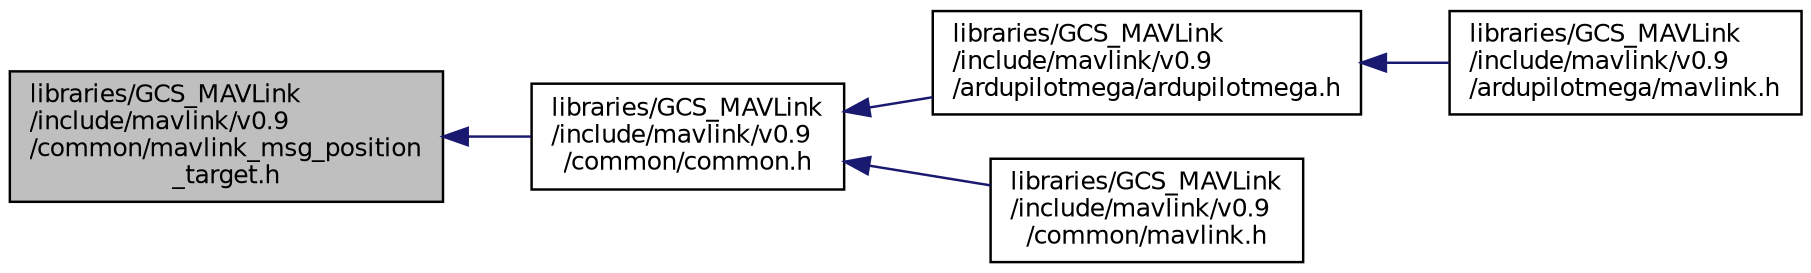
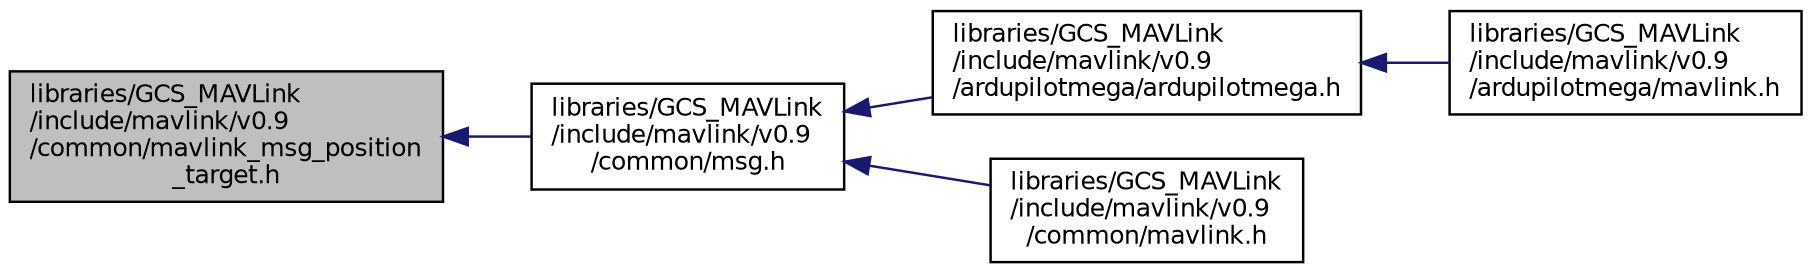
node "libraries/GCS_MAVLink /include/mavlink/v0.9 /common/common.h": label "libraries/GCS_MAVLink /include/mavlink/v0.9 /common/common.h" -> "libraries/GCS_MAVLink /include/mavlink/v0.9 /common/msg.h"
